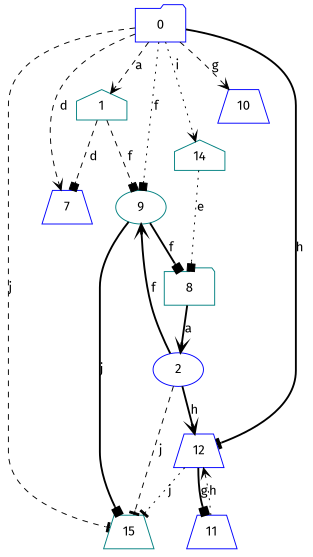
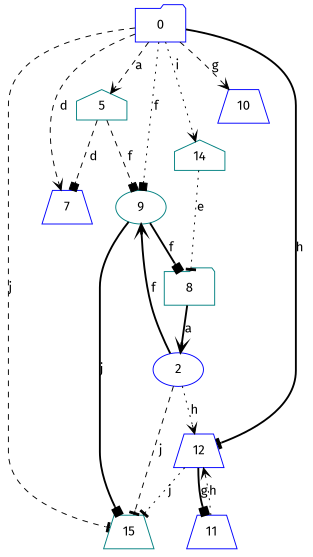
node "1": label "1" -> "5"
edge "14" -> "8": arrowhead box -> tee
edge "2" -> "12": style bold -> dotted
